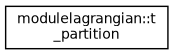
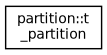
node "modulelagrangian::t _partition": label "modulelagrangian::t _partition" -> "partition::t _partition"
